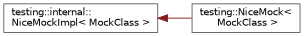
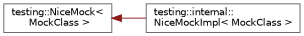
edge "testing::NiceMock< MockClass >" -> "testing::internal:: NiceMockImpl< MockClass >": reversed
